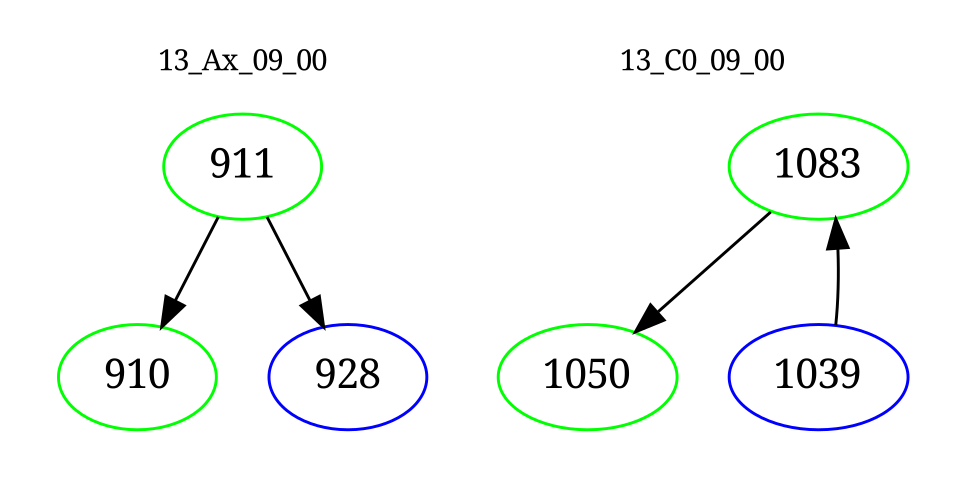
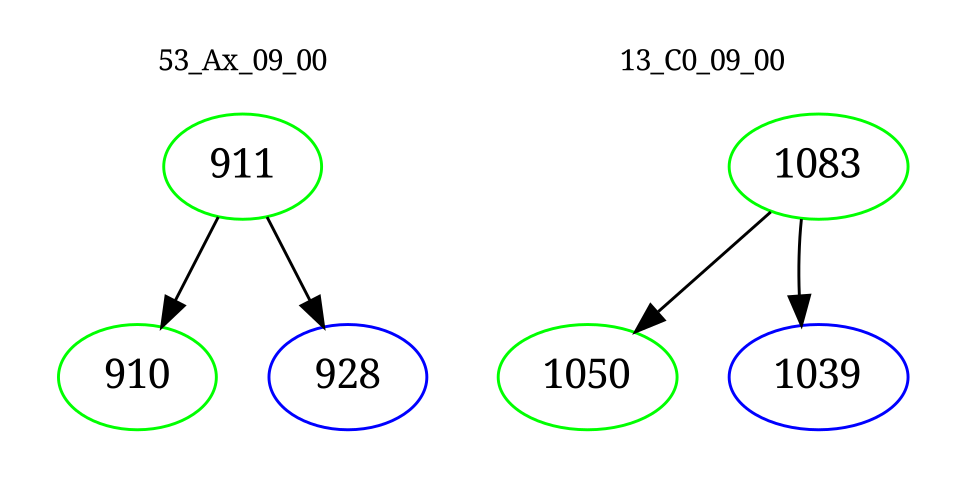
cluster "13_Ax_09_00": label "13_Ax_09_00" -> "53_Ax_09_00"
edge "1039" -> "1083": reversed
